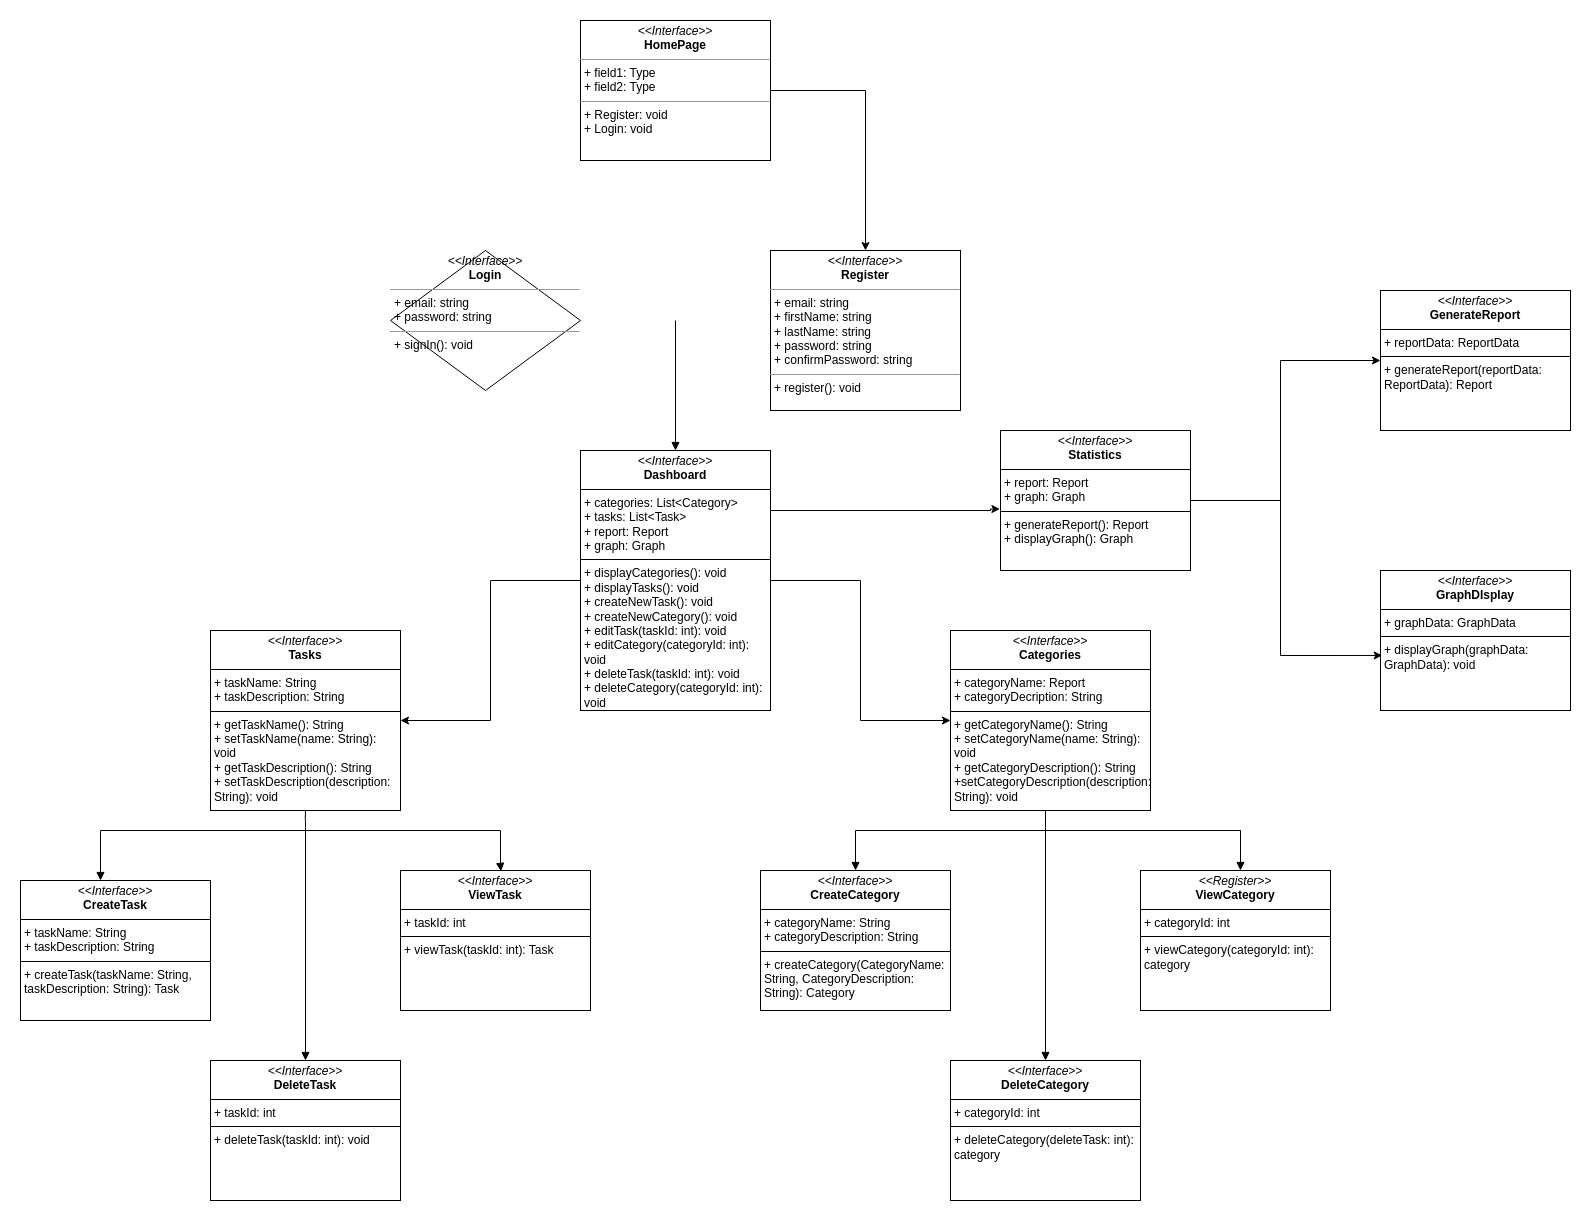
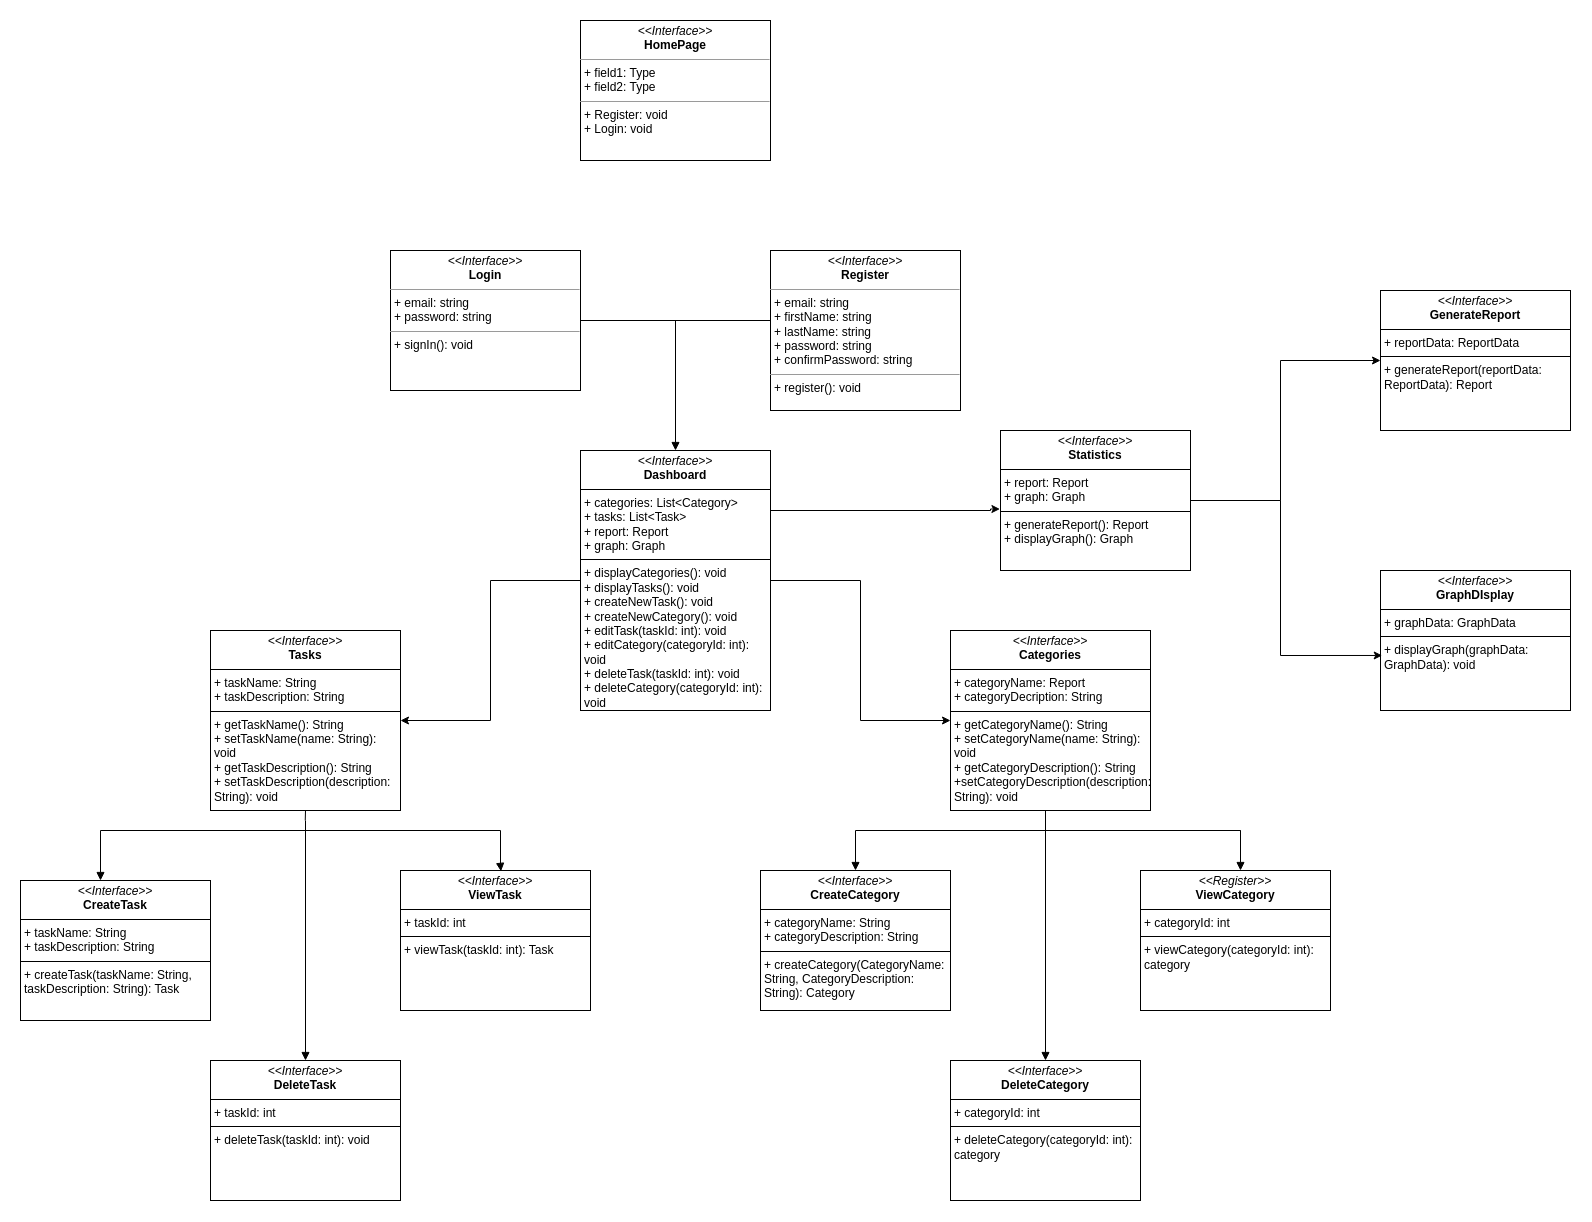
edge "<<Interface>> HomePage + field1: Type + field2: Type + Register: void + Login: void" -> "<<Interface>> Register + email: string + firstName: string + lastName: string + password: string + confirmPassword: string + register(): void": removed
node "<<Interface>> Login + email: string + password: string + signIn(): void": shape diamond -> rectangle
edge "<<Interface>> Login + email: string + password: string + signIn(): void" -- "<<Interface>> Register + email: string + firstName: string + lastName: string + password: string + confirmPassword: string + register(): void": added
node "<<Interface>> DeleteCategory + categoryId: int + deleteCategory(deleteTask: int): category": label "<<Interface>> DeleteCategory + categoryId: int + deleteCategory(deleteTask: int): category" -> "<<Interface>> DeleteCategory + categoryId: int + deleteCategory(categoryId: int): category"
